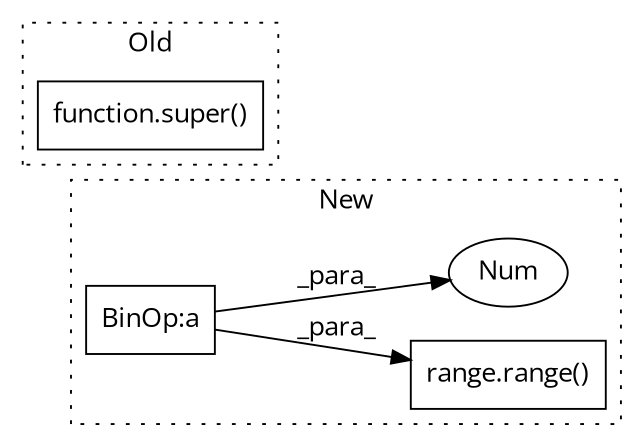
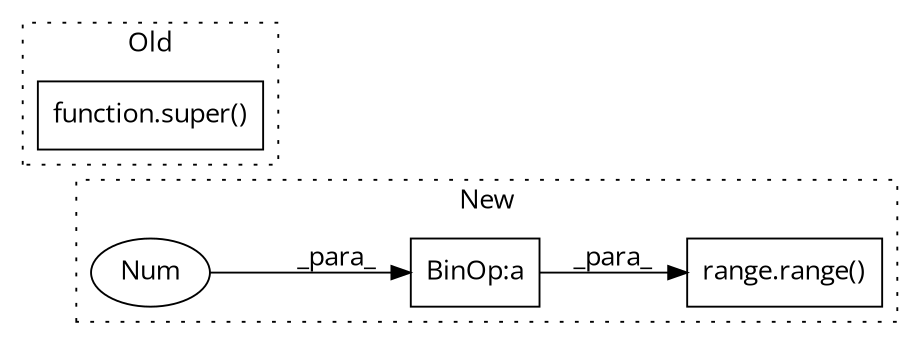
edge "BinOp:a" -> "Num": reversed
